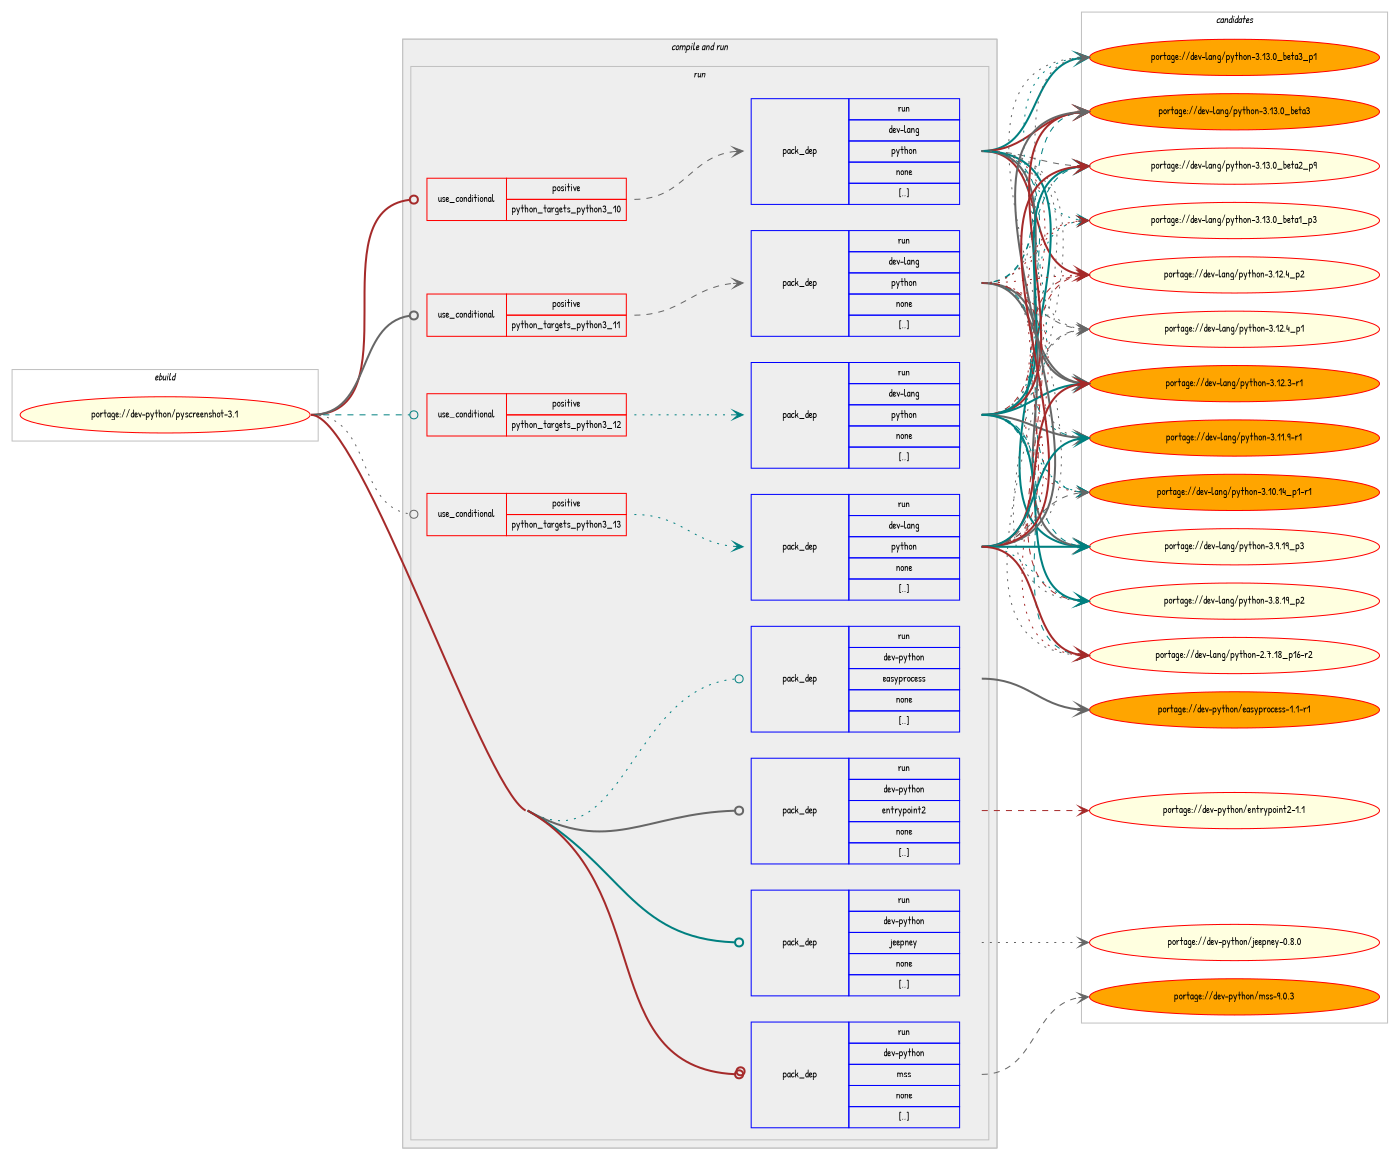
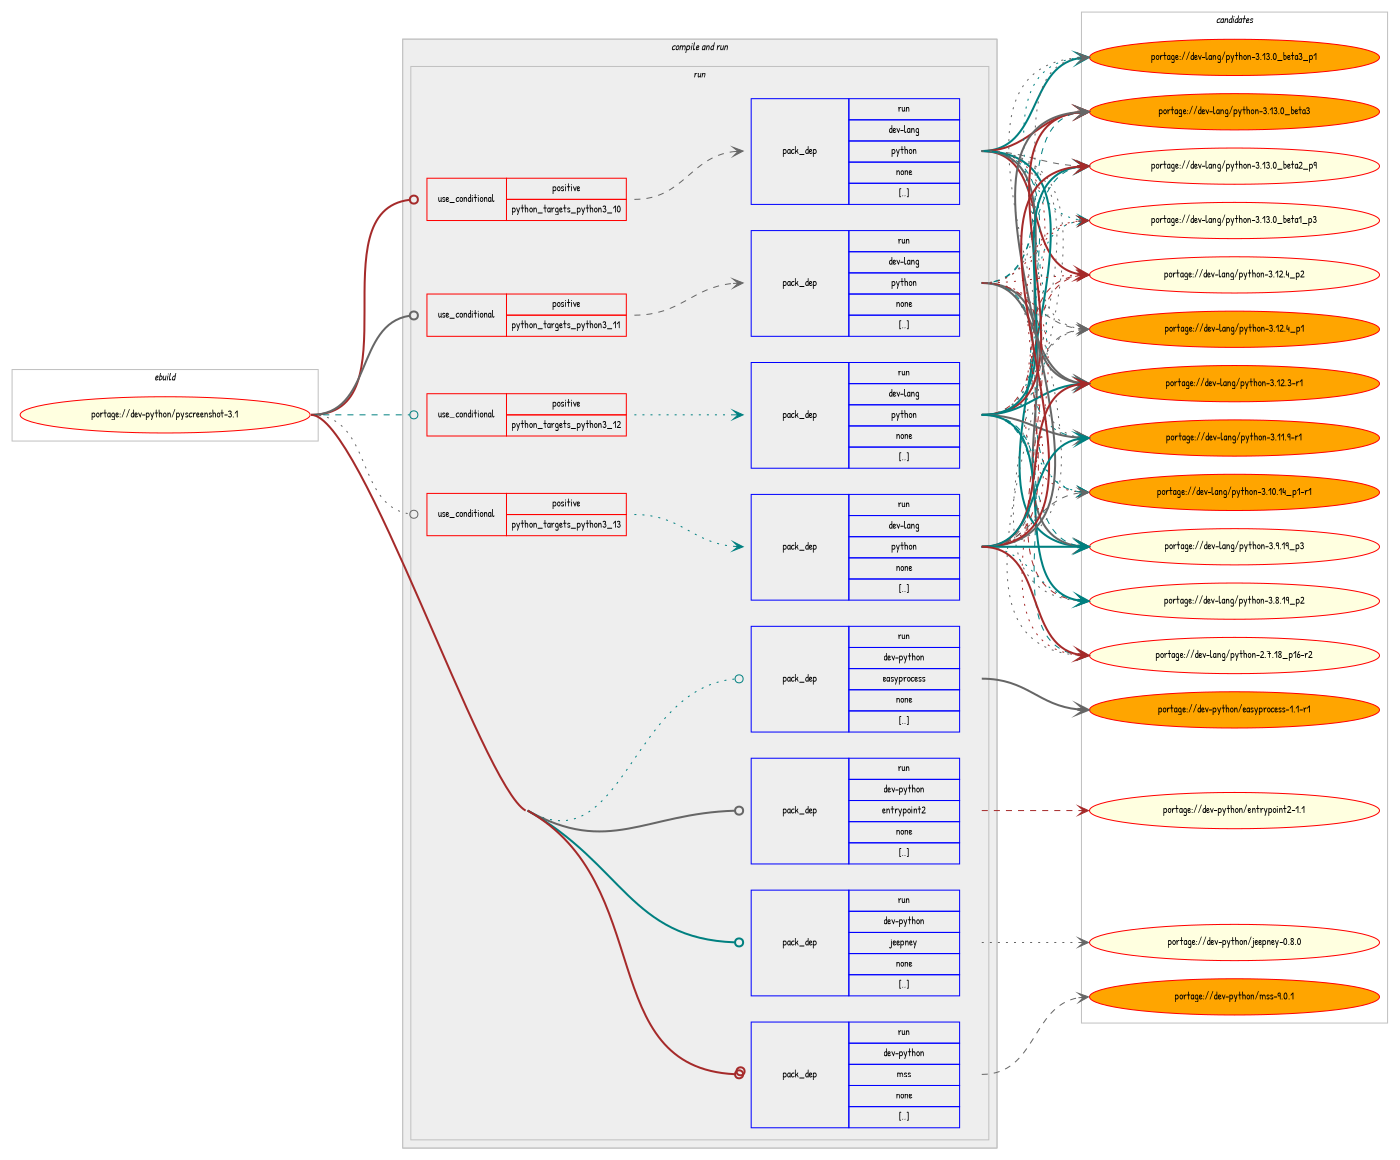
node "portage://dev-lang/python-3.12.4_p1": fillcolor lightyellow -> orange
node "portage://dev-python/mss-9.0.3": label "portage://dev-python/mss-9.0.3" -> "portage://dev-python/mss-9.0.1"
